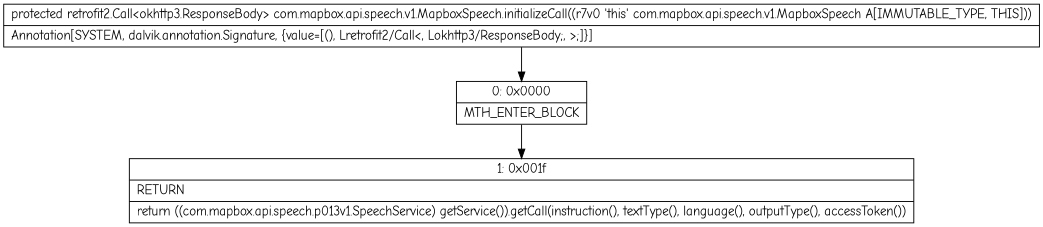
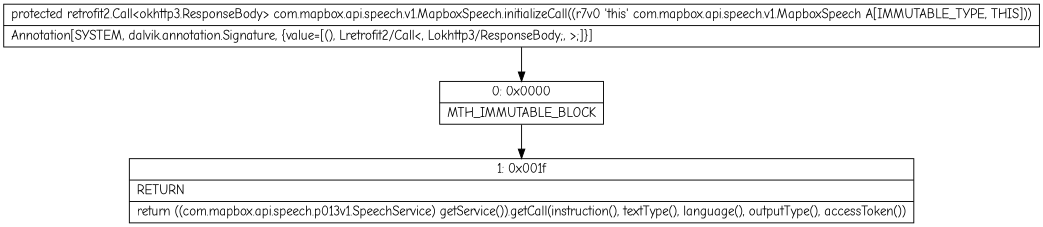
node "0: 0x0000": text "MTH_ENTER_BLOCK" -> "MTH_IMMUTABLE_BLOCK"
